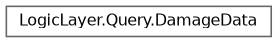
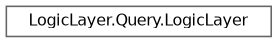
node "LogicLayer.Query.DamageData": label "LogicLayer.Query.DamageData" -> "LogicLayer.Query.LogicLayer"
